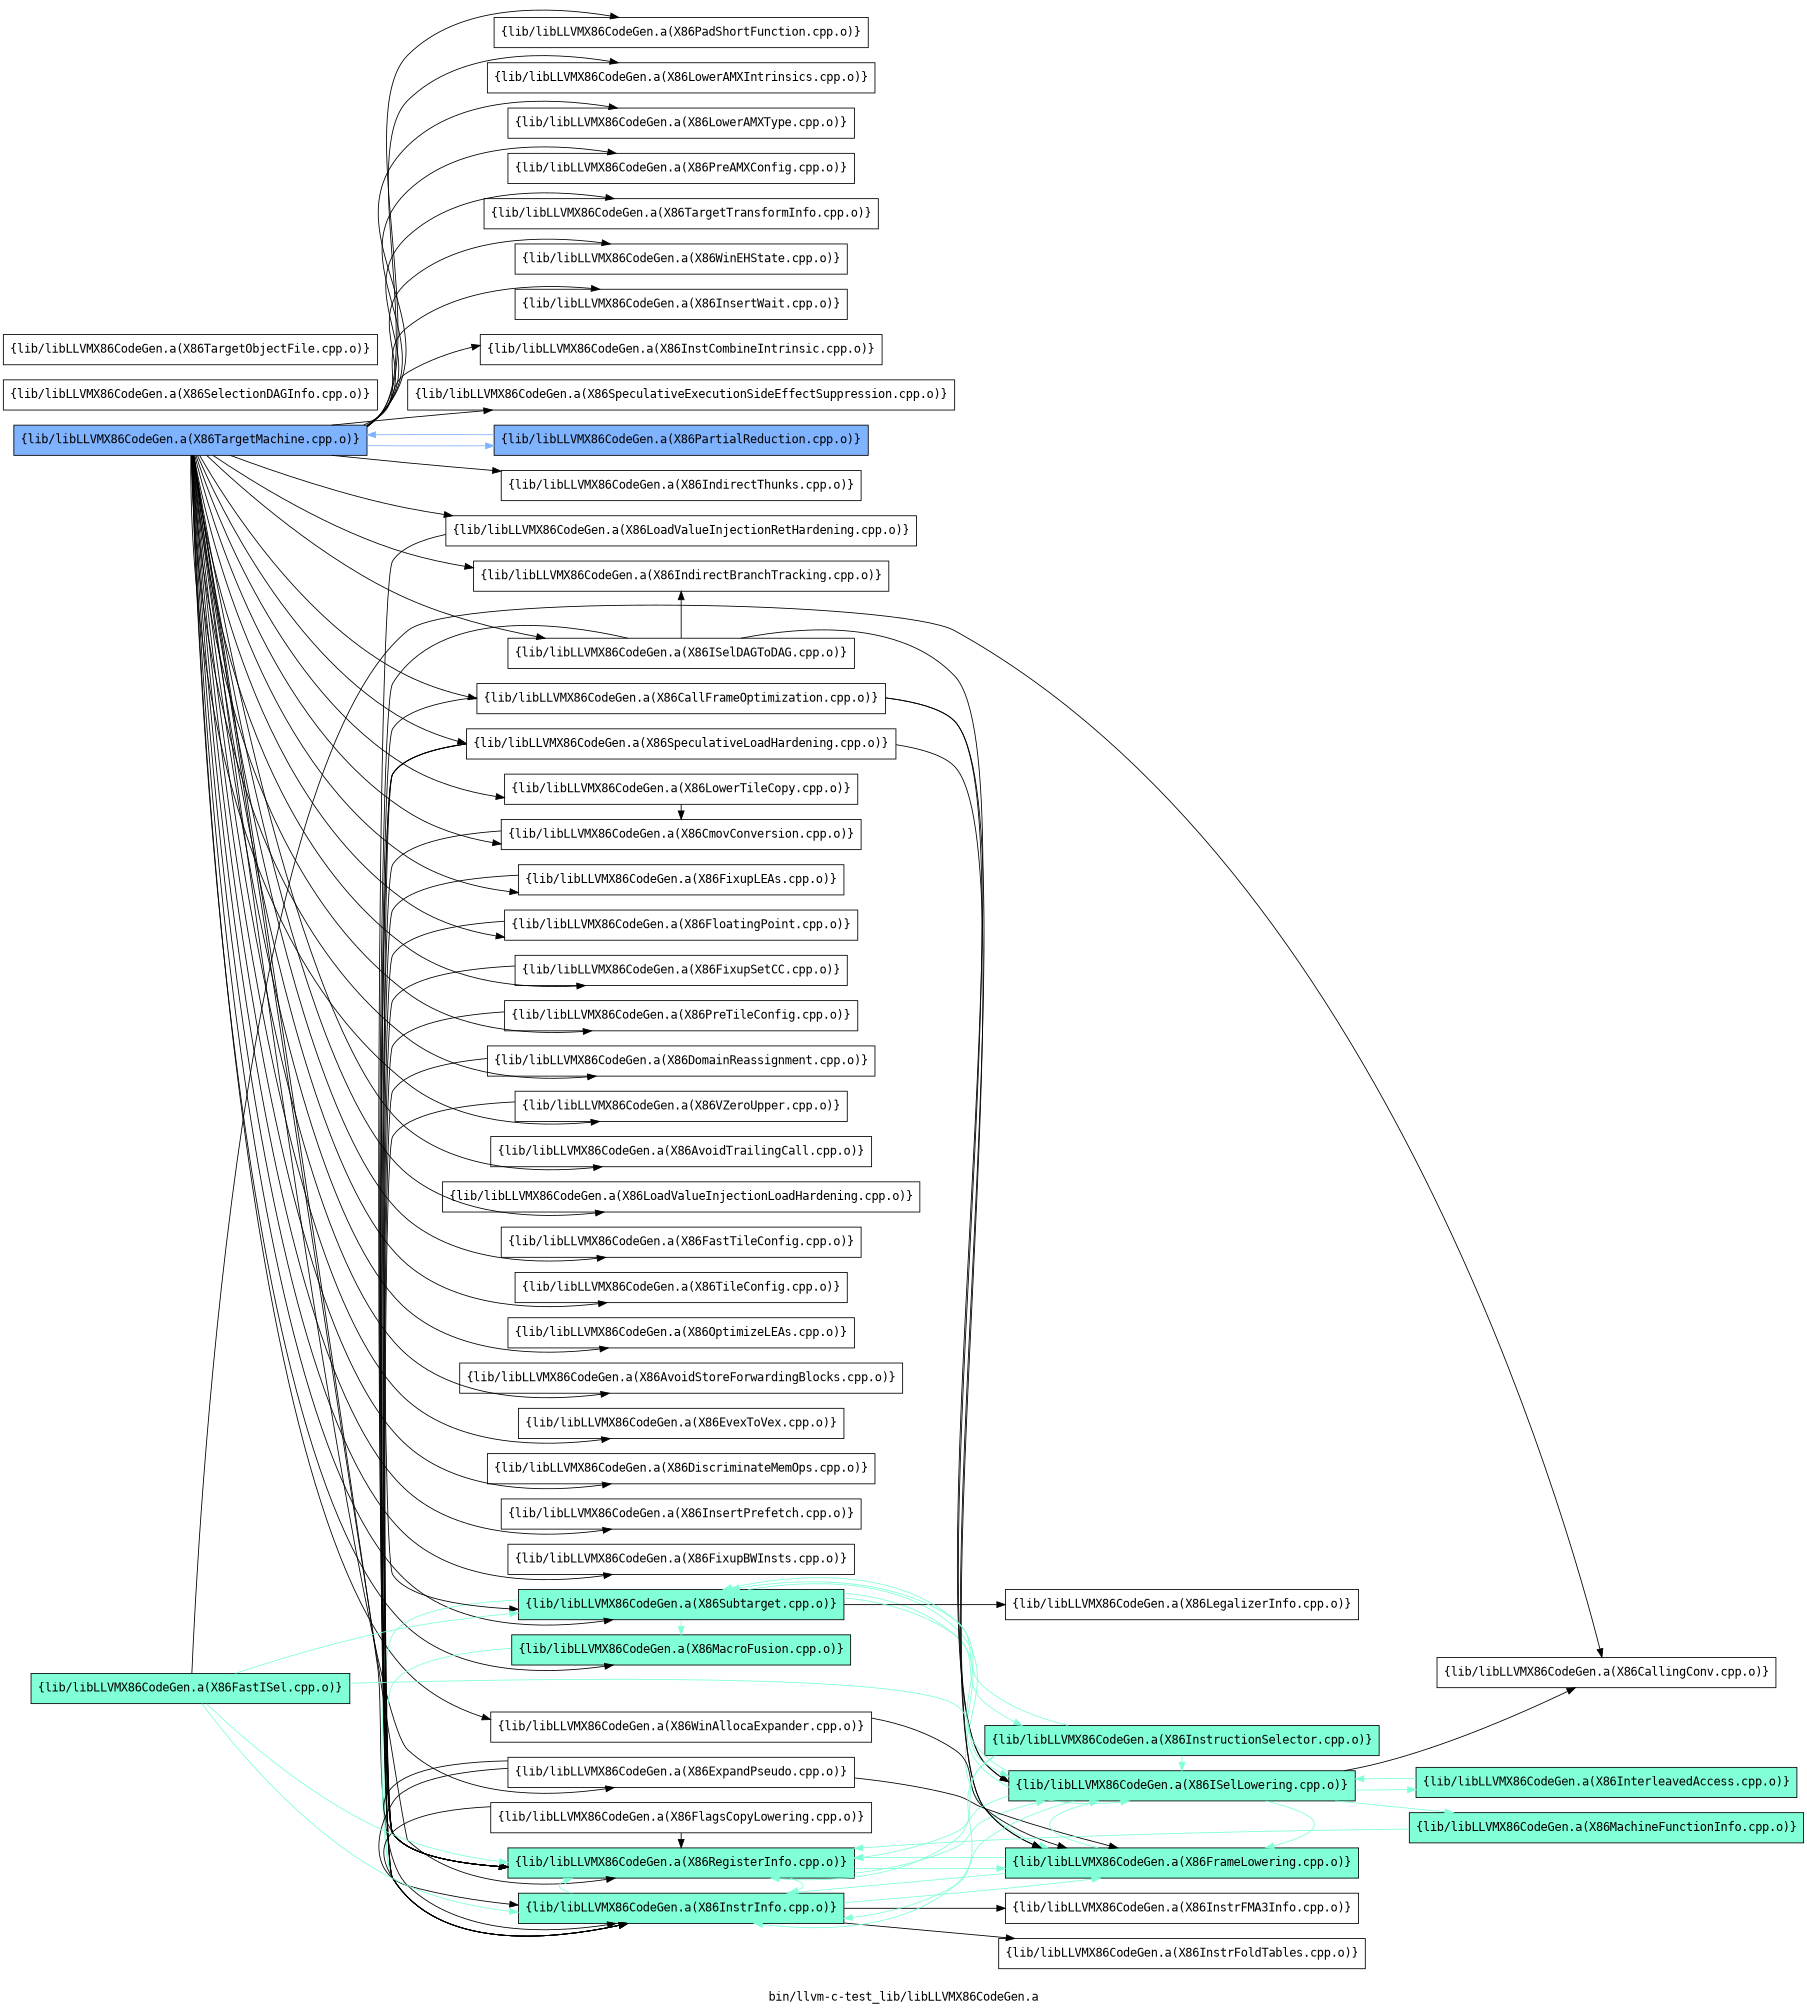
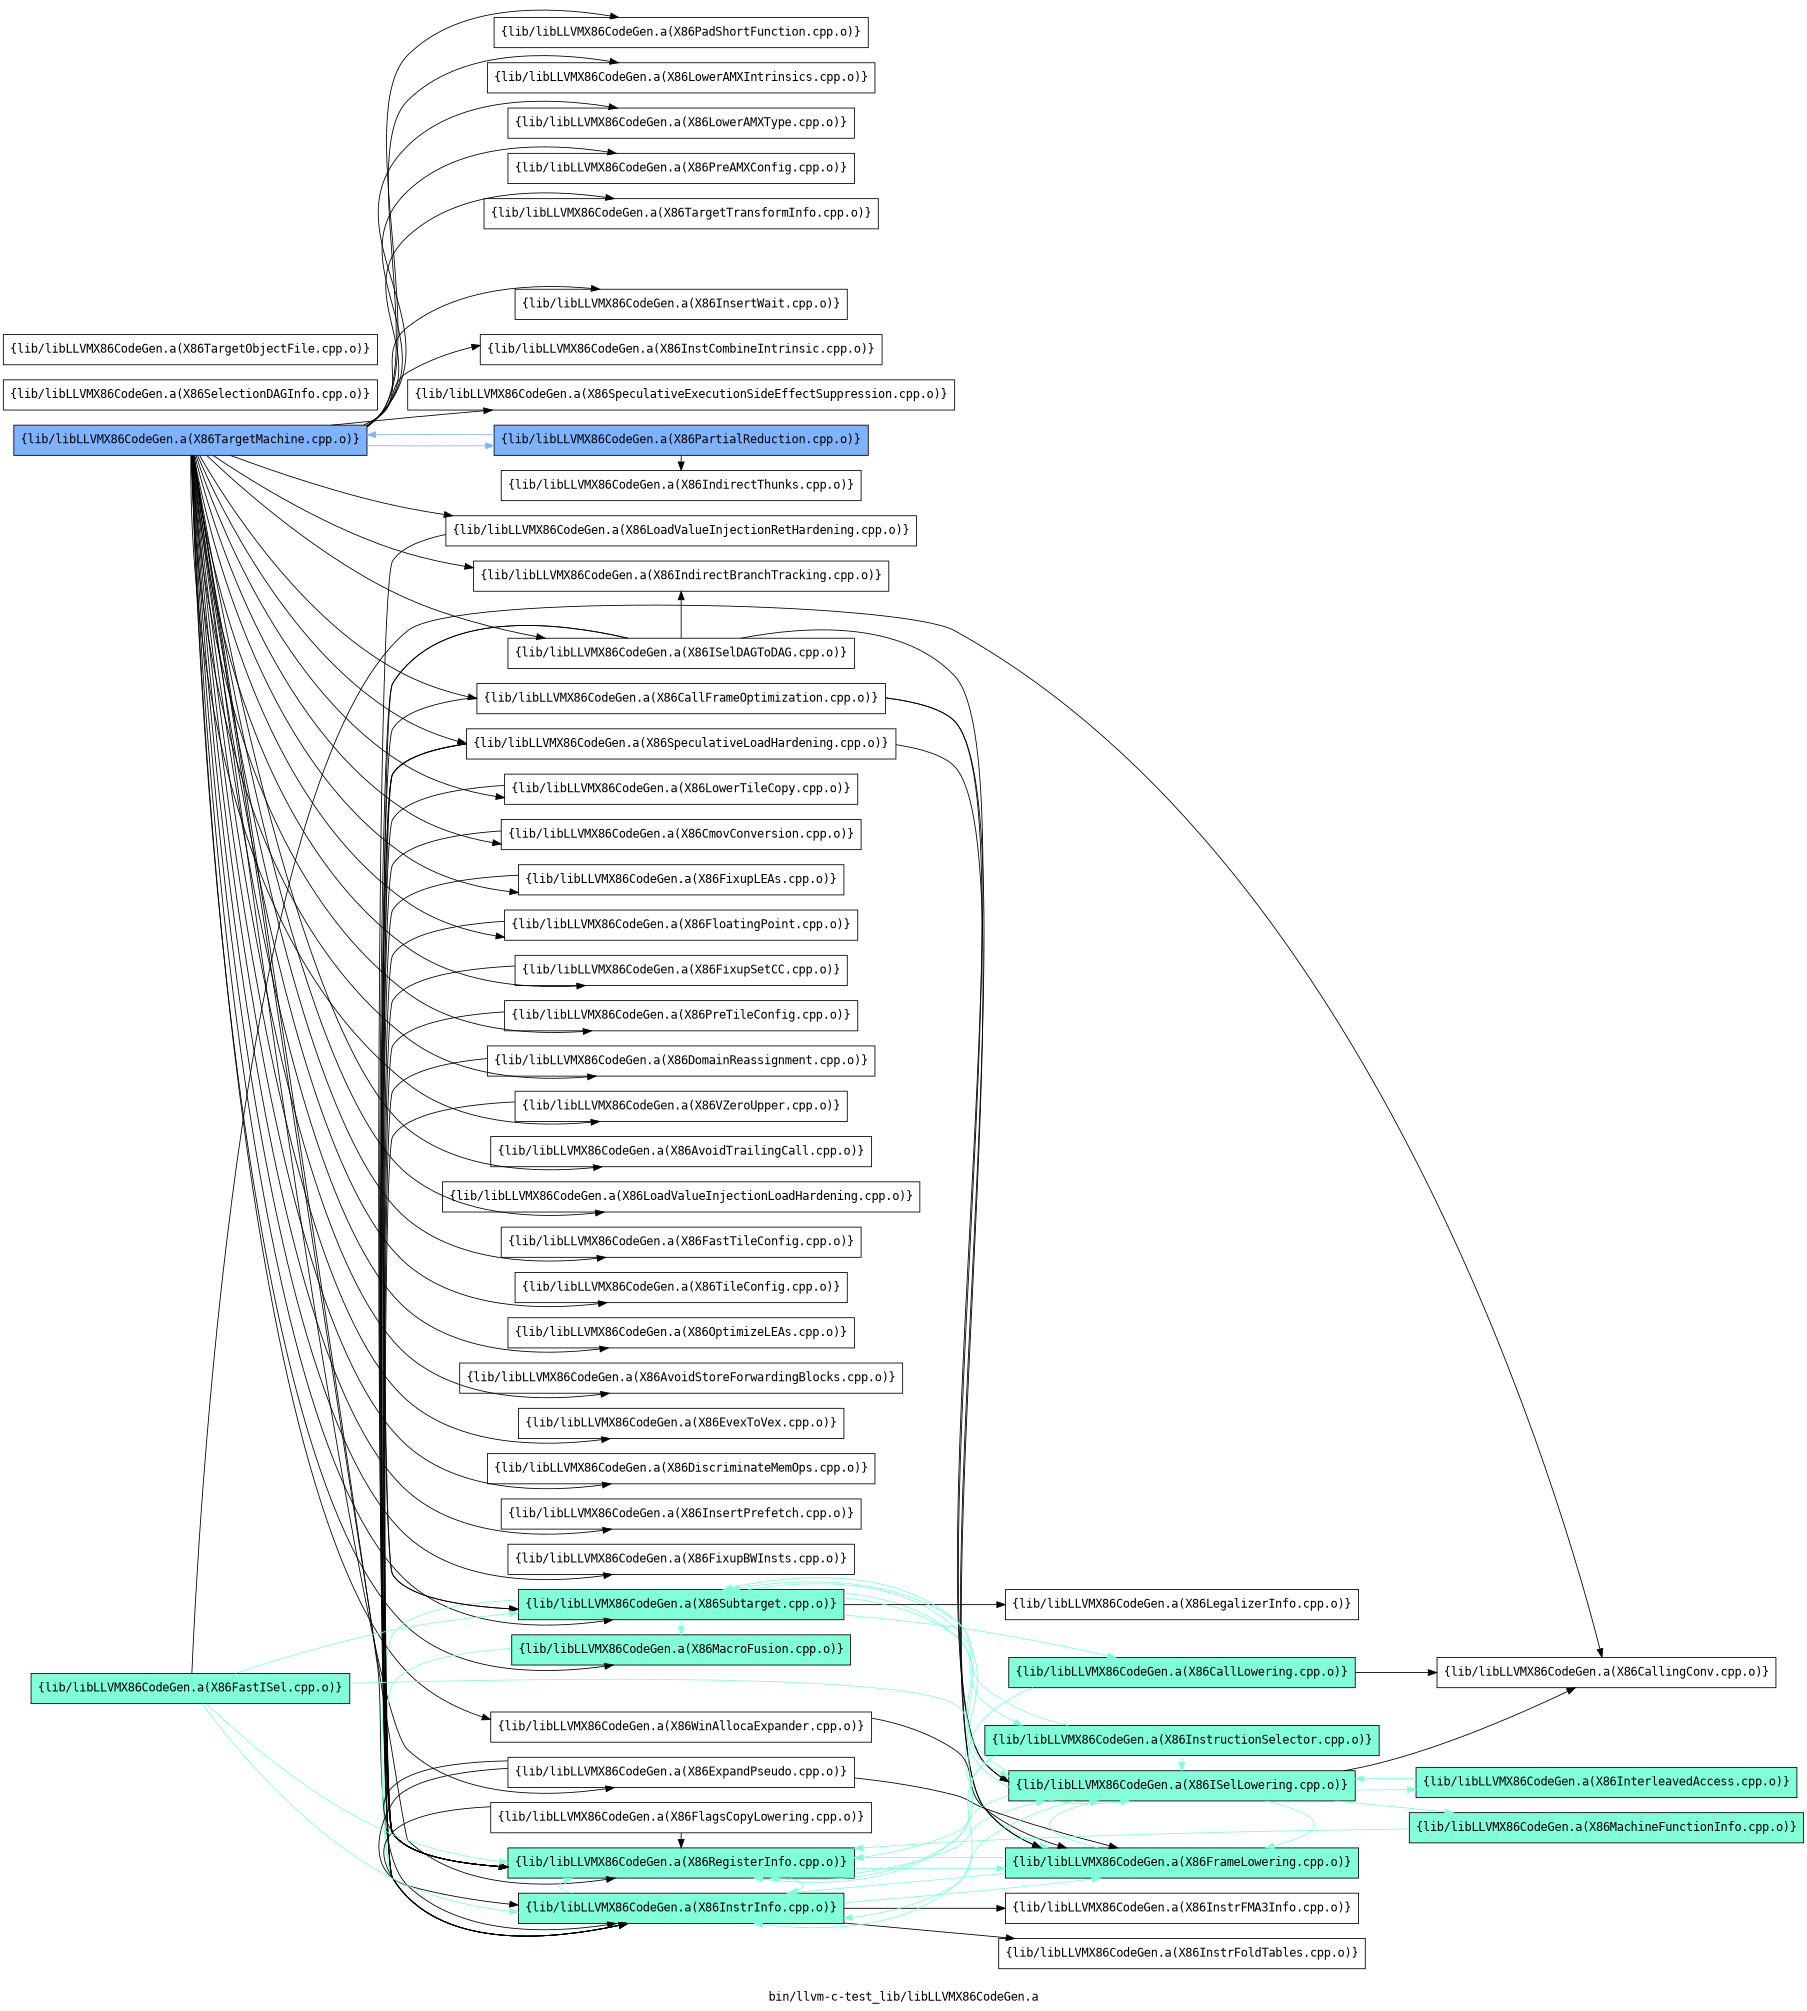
node "{lib/libLLVMX86CodeGen.a(X86WinEHState.cpp.o)}": removed
edge "{lib/libLLVMX86CodeGen.a(X86TargetMachine.cpp.o)}" -> "{lib/libLLVMX86CodeGen.a(X86IndirectThunks.cpp.o)}": now "{lib/libLLVMX86CodeGen.a(X86PartialReduction.cpp.o)}" -> "{lib/libLLVMX86CodeGen.a(X86IndirectThunks.cpp.o)}"
edge "{lib/libLLVMX86CodeGen.a(X86LowerTileCopy.cpp.o)}" -> "{lib/libLLVMX86CodeGen.a(X86CmovConversion.cpp.o)}": now "{lib/libLLVMX86CodeGen.a(X86LowerTileCopy.cpp.o)}" -> "{lib/libLLVMX86CodeGen.a(X86RegisterInfo.cpp.o)}"
edge "{lib/libLLVMX86CodeGen.a(X86ISelDAGToDAG.cpp.o)}" -> "{lib/libLLVMX86CodeGen.a(X86Subtarget.cpp.o)}": added
node "{lib/libLLVMX86CodeGen.a(X86CallLowering.cpp.o)}": added
